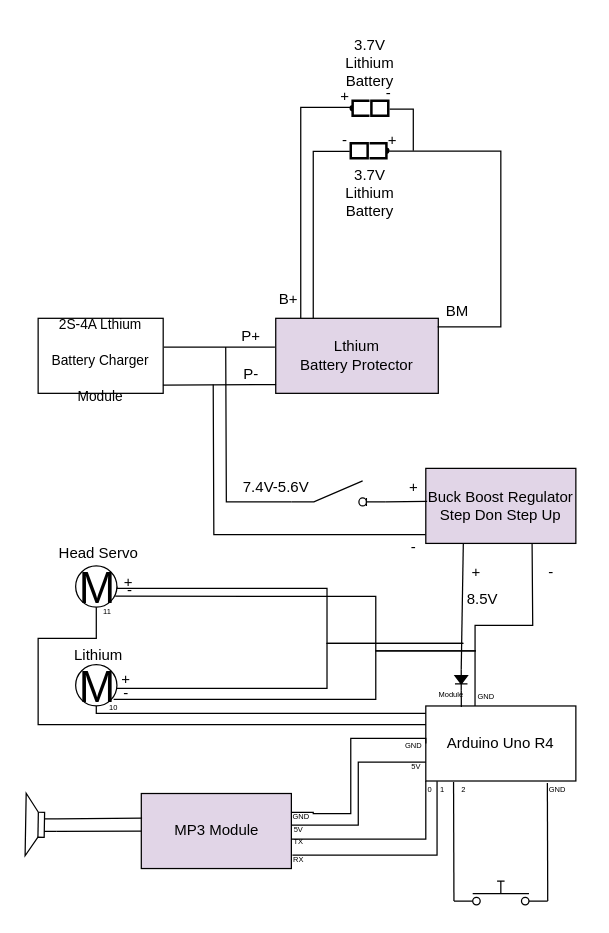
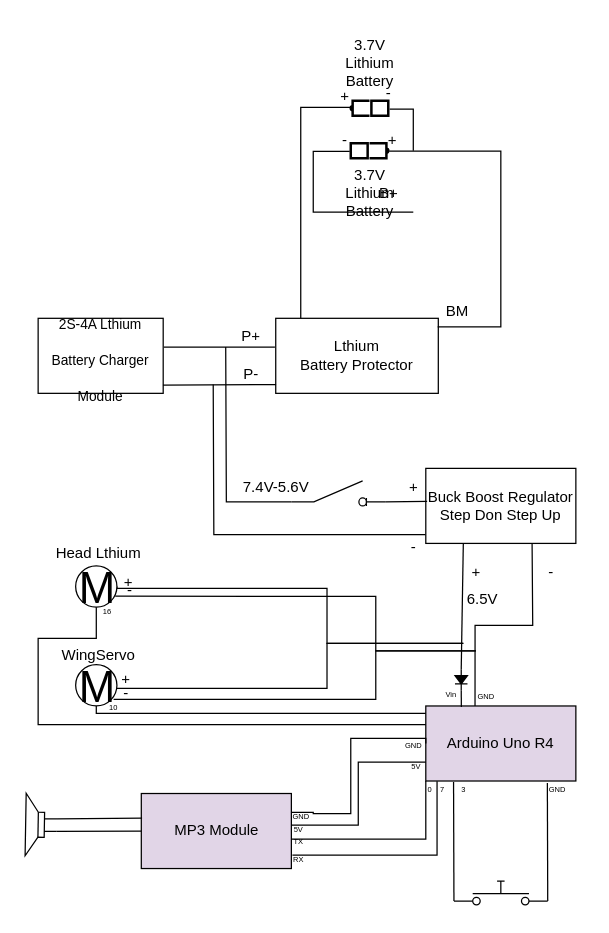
node "B+": moved (288, 299) -> (388, 193)
node "Lthium Battery Protector": fillcolor #e1d5e7 -> #ffffff
node "Buck Boost Regulator Step Don Step Up": fillcolor #e1d5e7 -> #ffffff
node "Head Servo": label "Head Servo" -> "Head Lthium"
node "8.5V": label "8.5V" -> "6.5V"
node "11": label "11" -> "16"
node "Lithium": label "Lithium" -> "WingServo"
node "Module": label "Module" -> "Vin"
node "Arduino Uno R4": fillcolor #ffffff -> #e1d5e7
node "1": label "1" -> "7"
node "2": label "2" -> "3"
